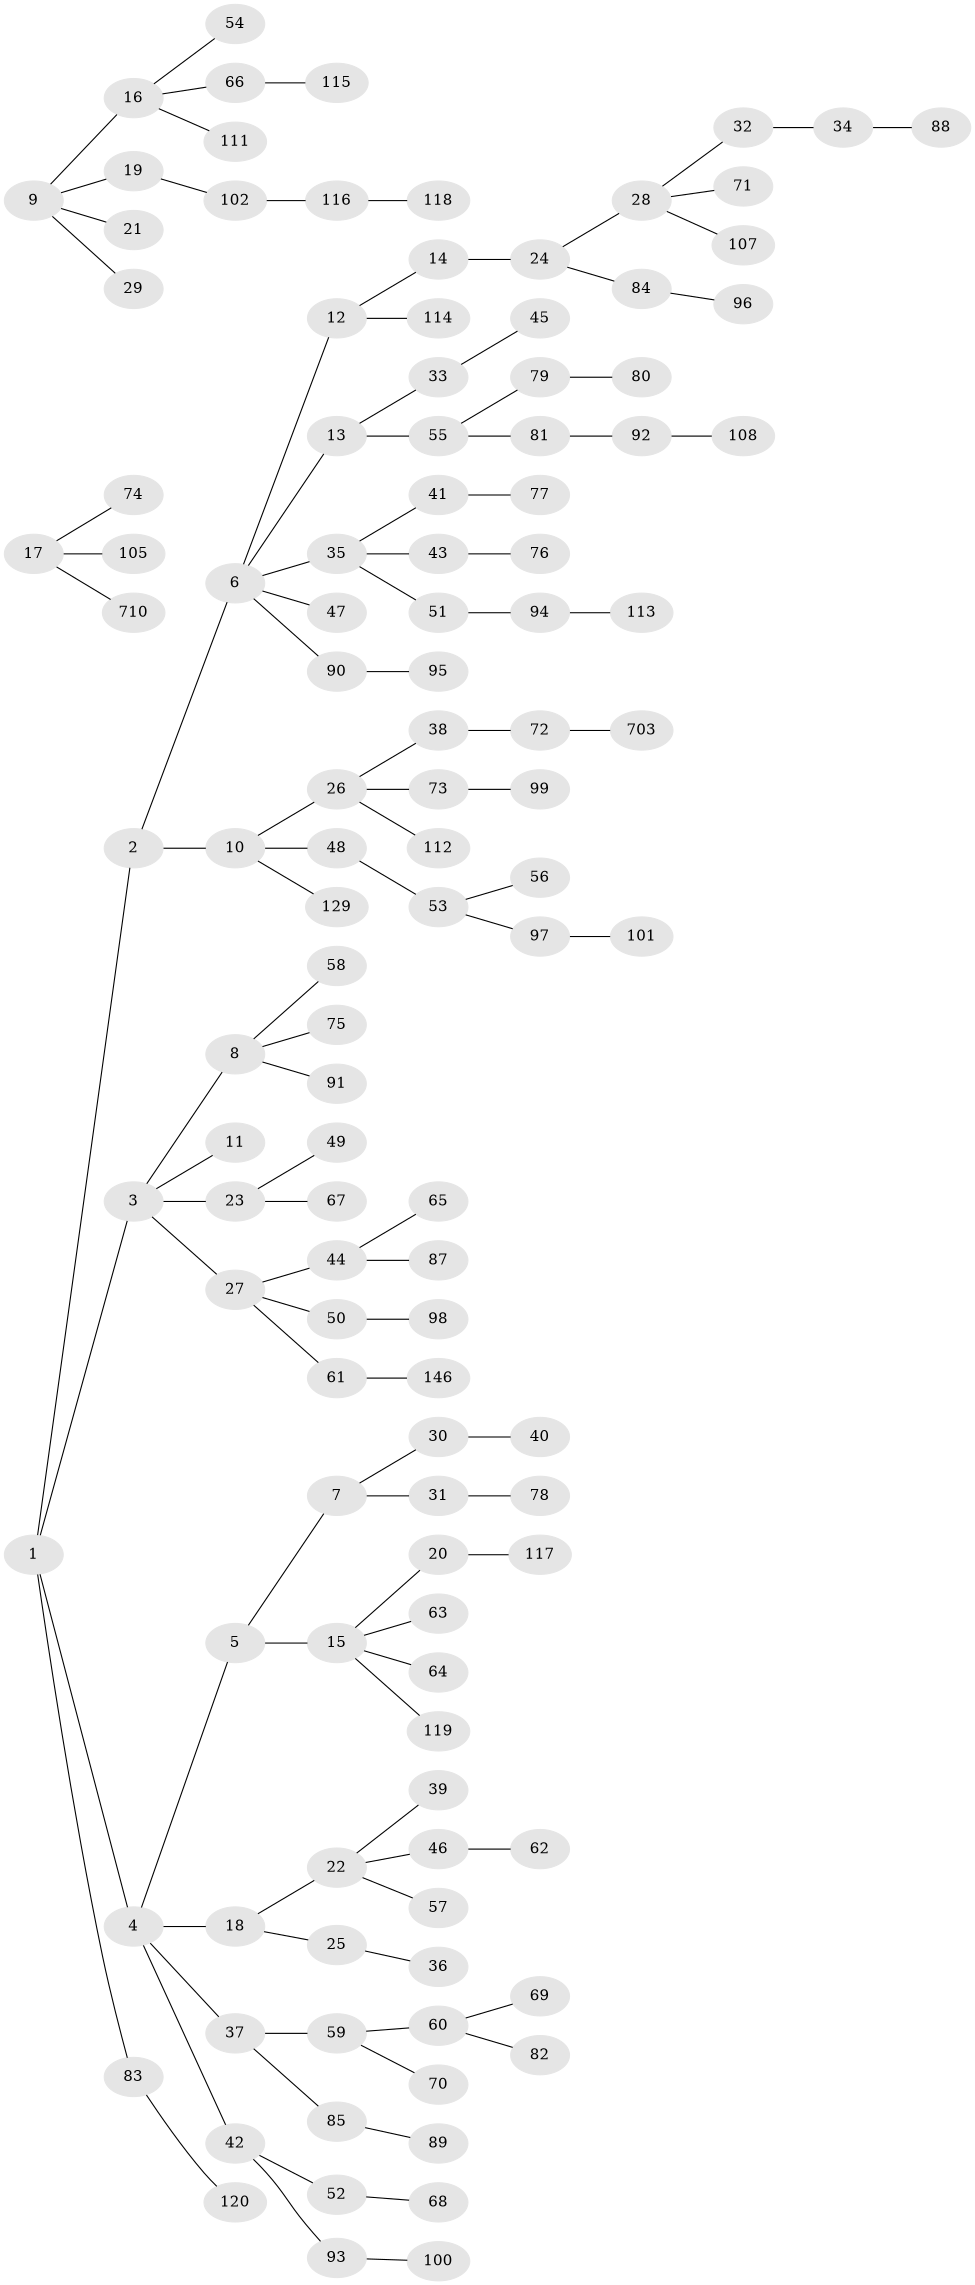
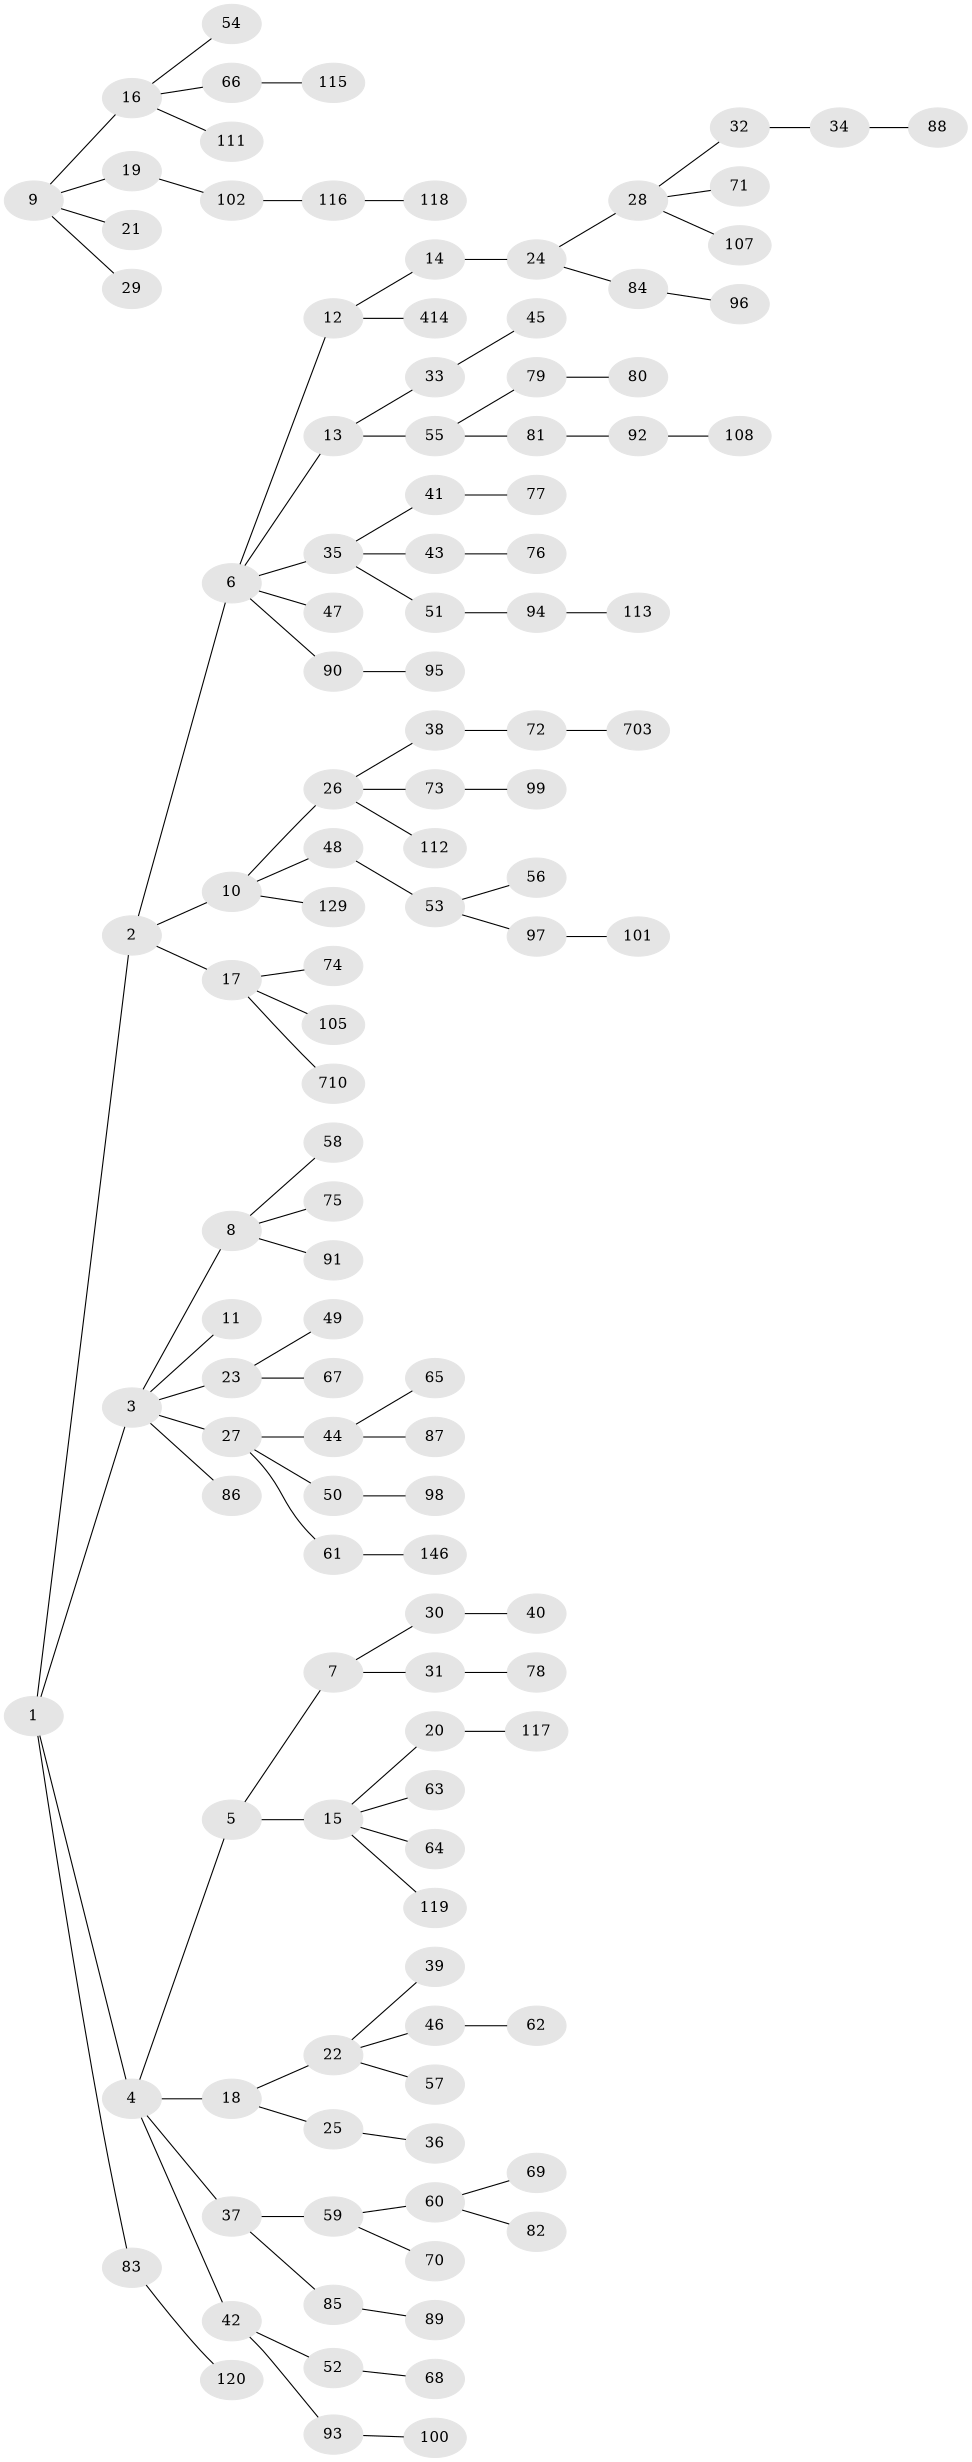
node "114": label "114" -> "414"
edge "2" -- "17": added
node "86": added
